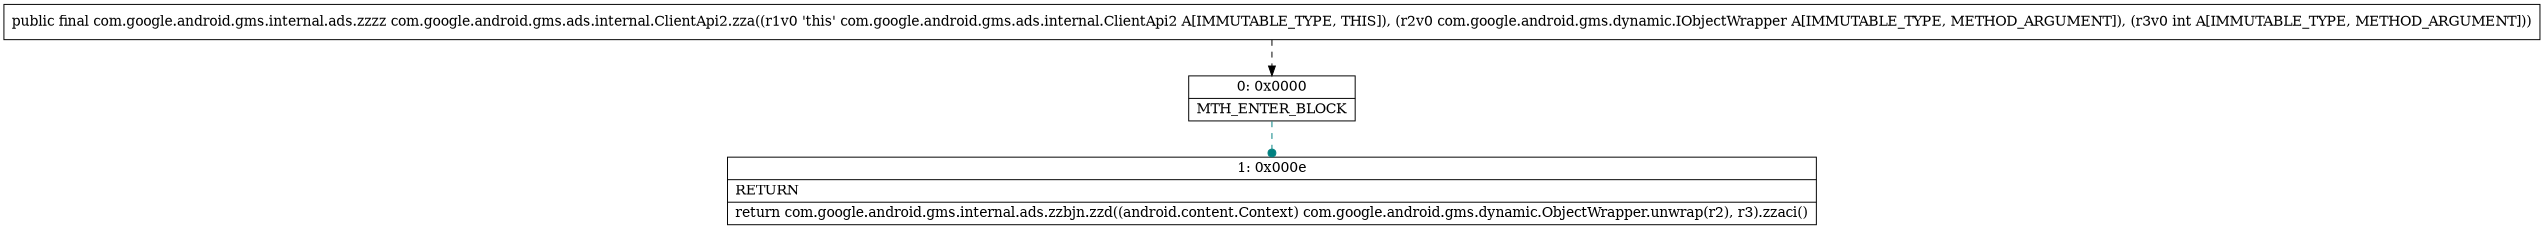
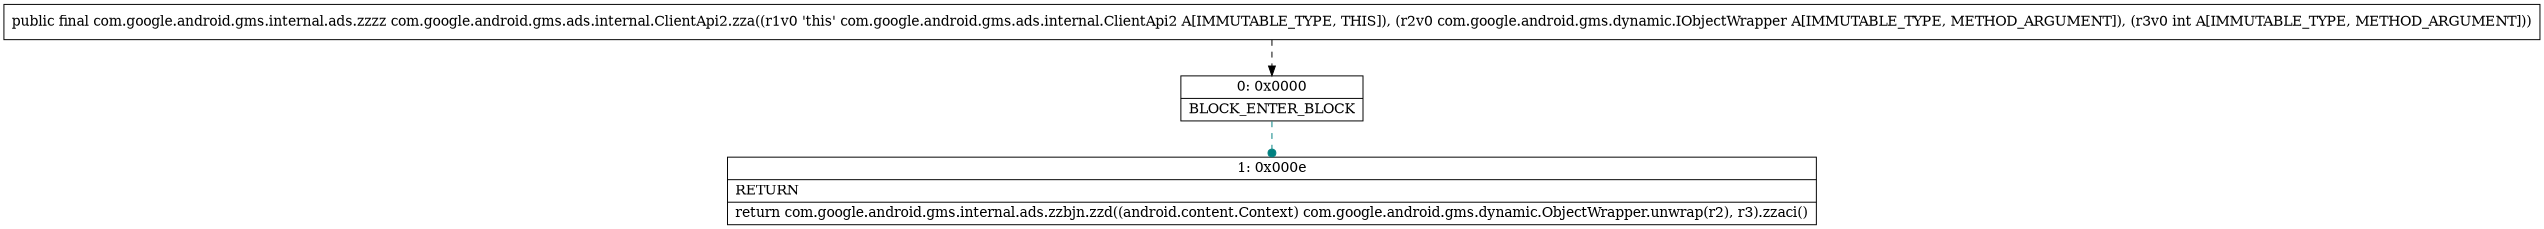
node "0: 0x0000": text "MTH_ENTER_BLOCK" -> "BLOCK_ENTER_BLOCK"
